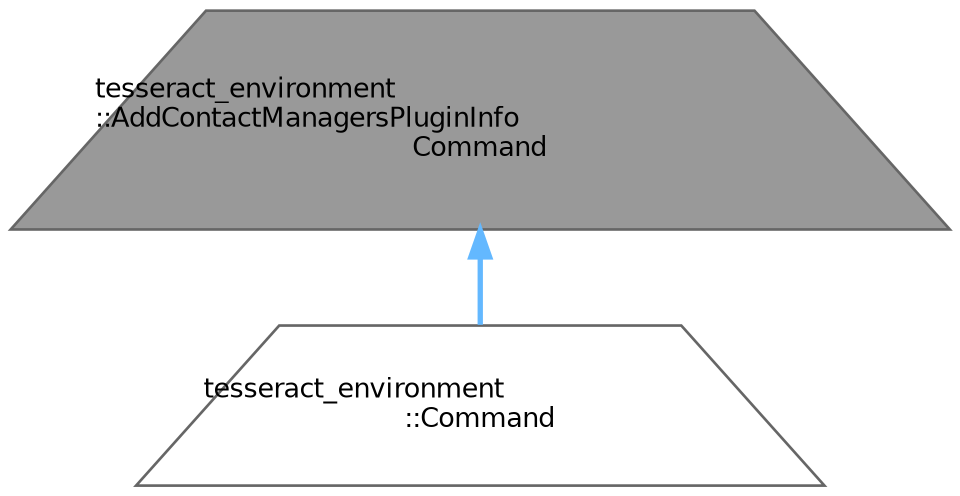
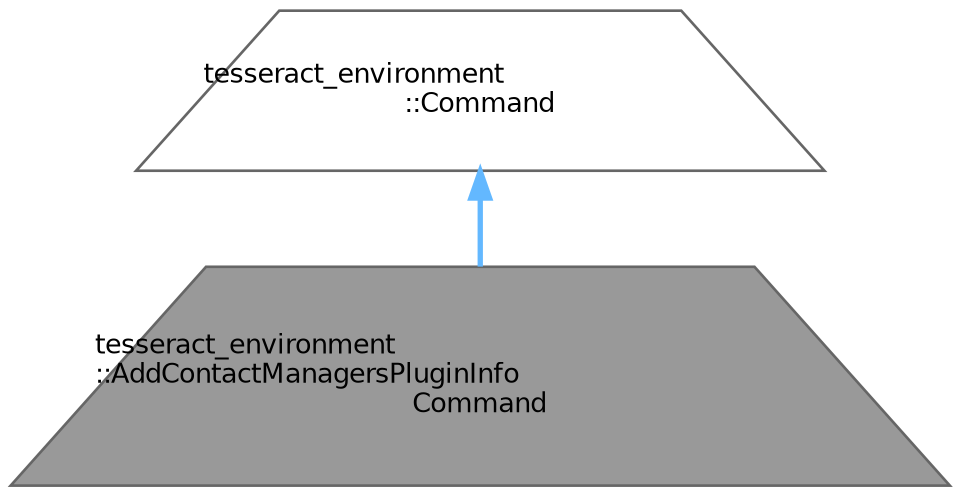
edge "tesseract_environment ::Command" -> "tesseract_environment ::AddContactManagersPluginInfo Command": reversed
